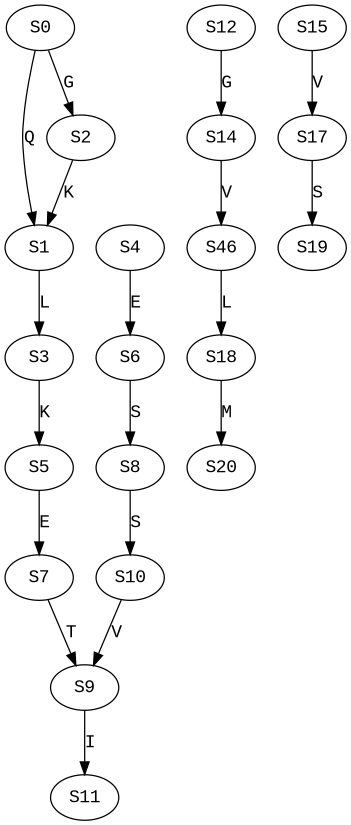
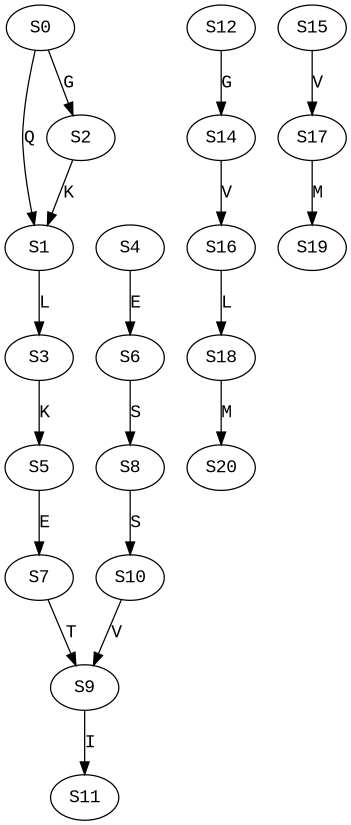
edge "S17" -> "S19": label "S" -> "M"
node "S46": label "S46" -> "S16"
